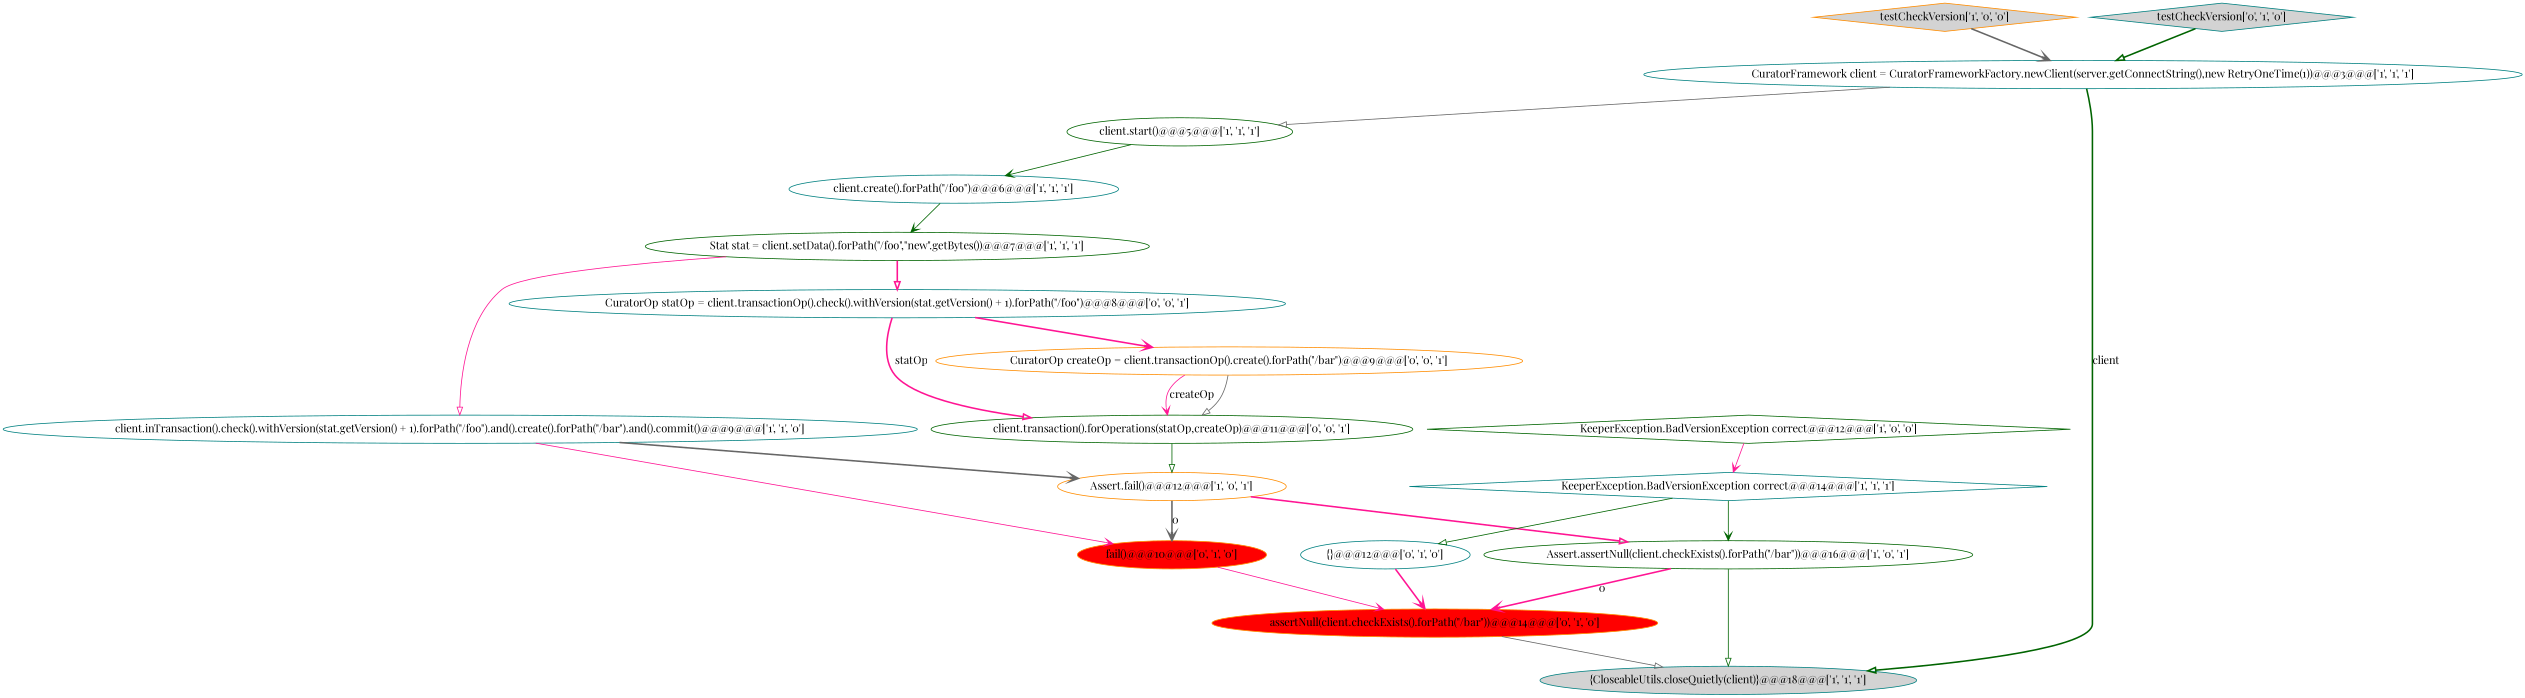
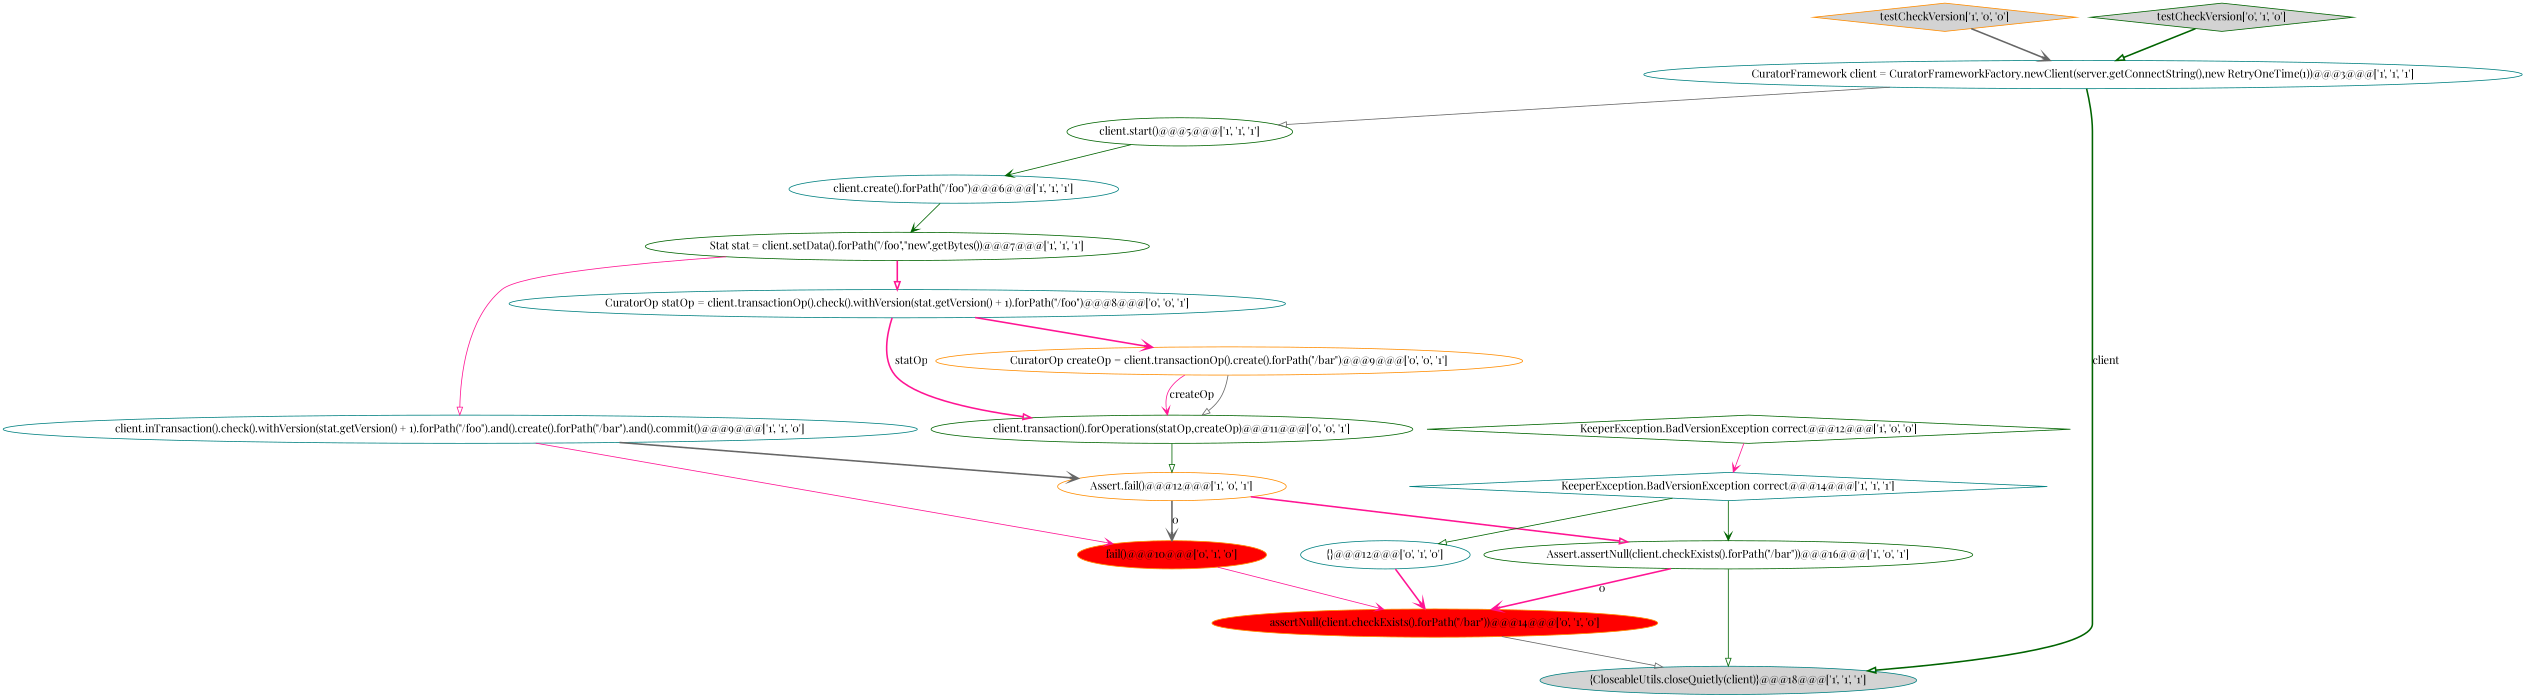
node "testCheckVersion['0', '1', '0']": color teal -> darkgreen
